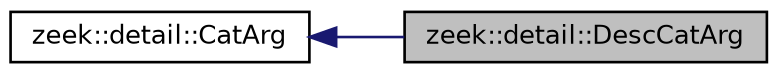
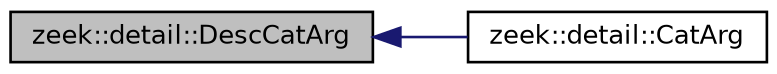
edge "zeek::detail::DescCatArg" -> "zeek::detail::CatArg": reversed
